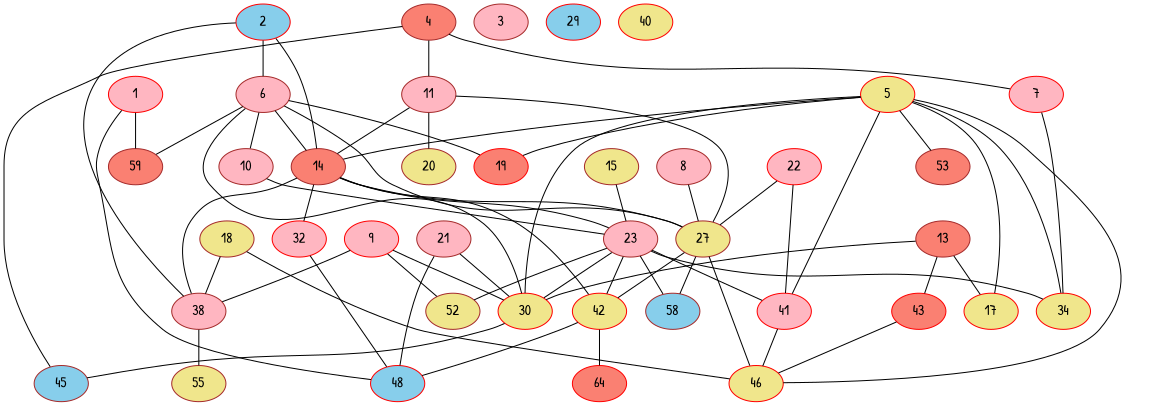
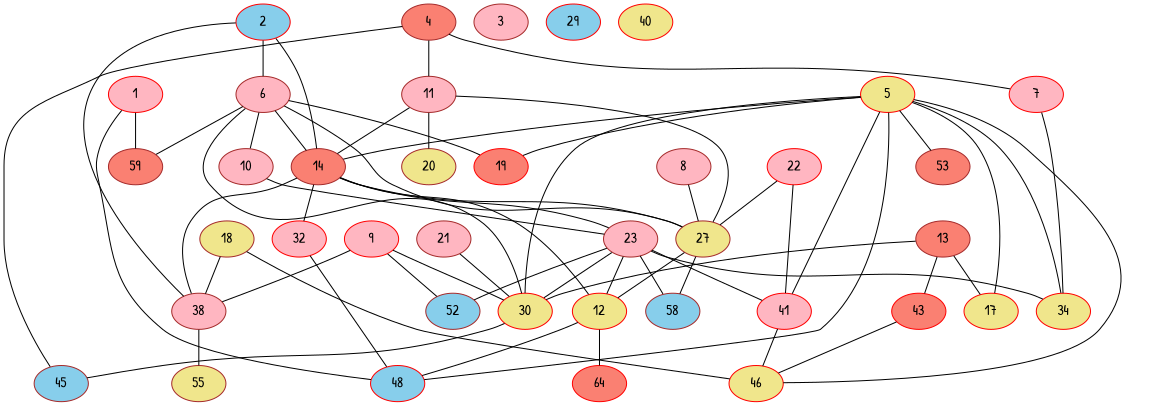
node "15": removed
edge "21" -- "48": now "5" -- "48"
node "52": fillcolor khaki -> skyblue
node "42": label "42" -> "12"
edge "27" -- "46": removed
